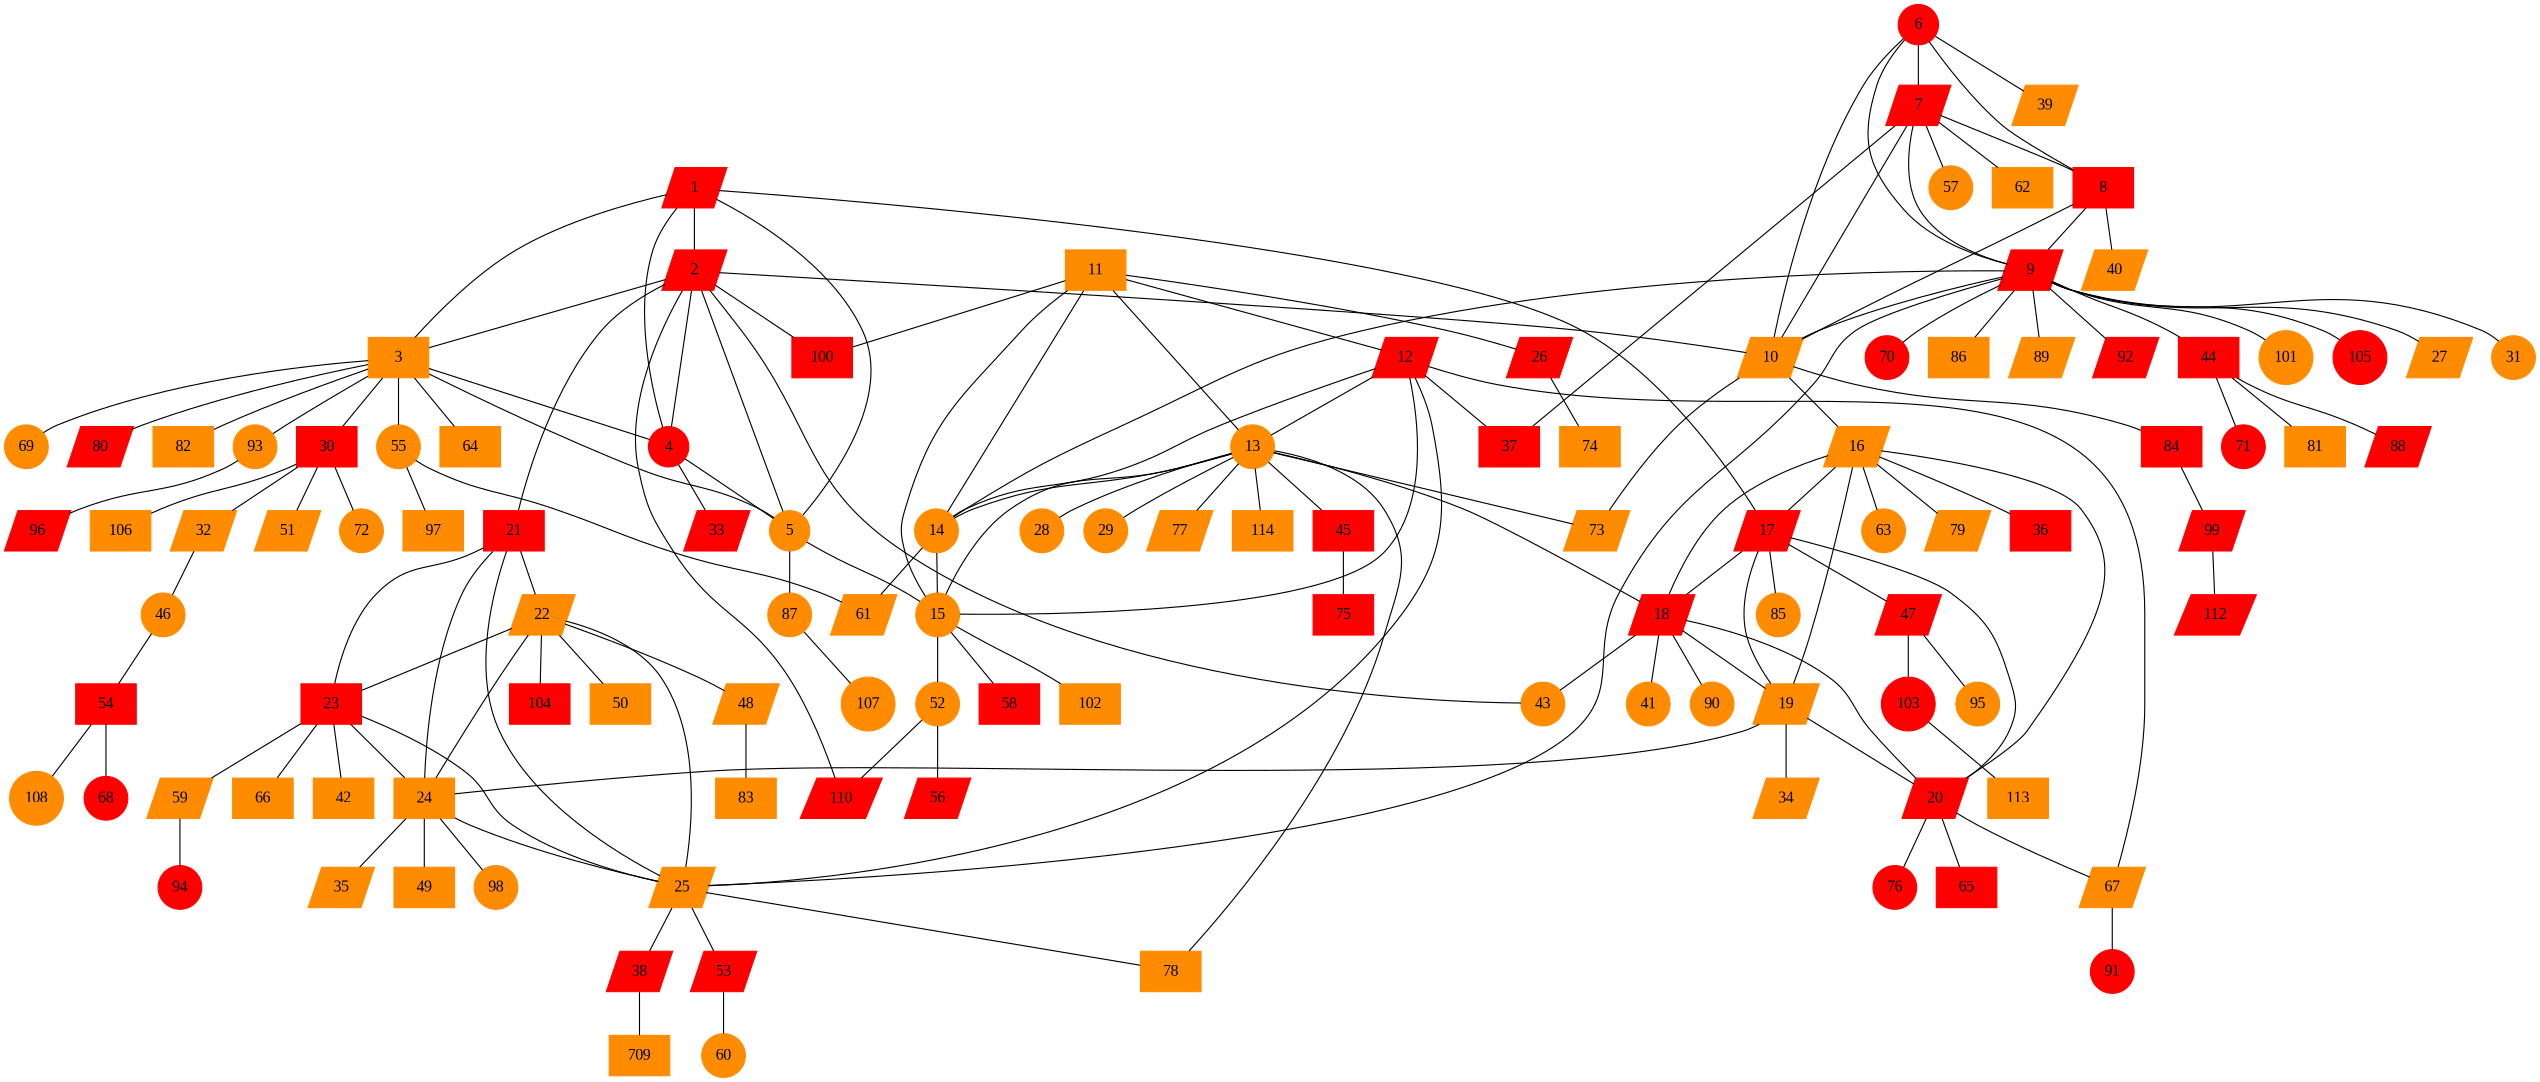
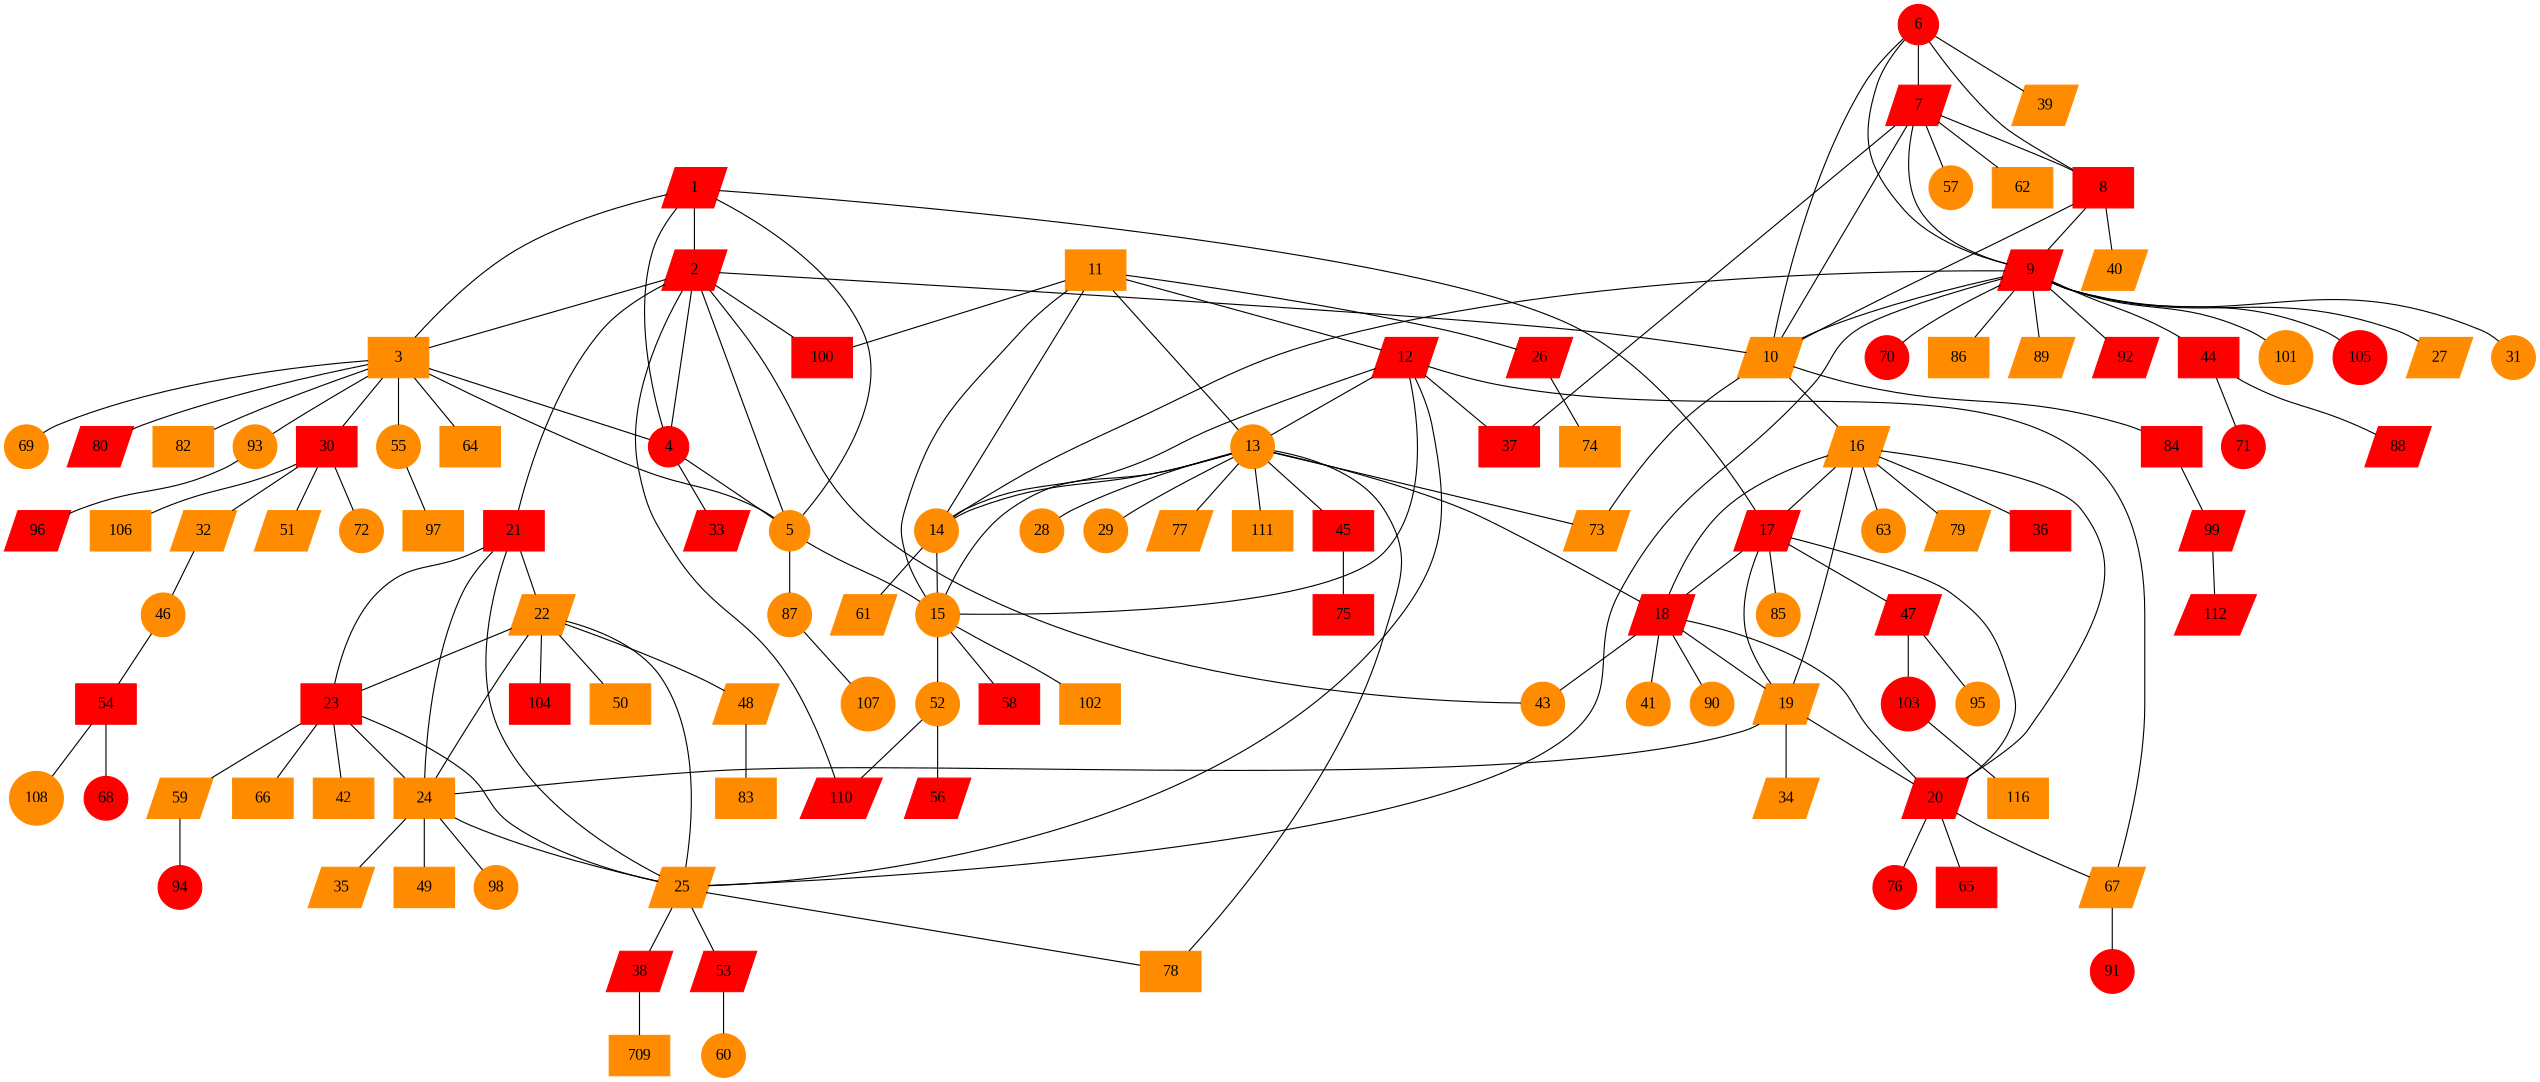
node "81": removed
node "114": label "114" -> "111"
edge "55" -- "61": removed
node "113": label "113" -> "116"
